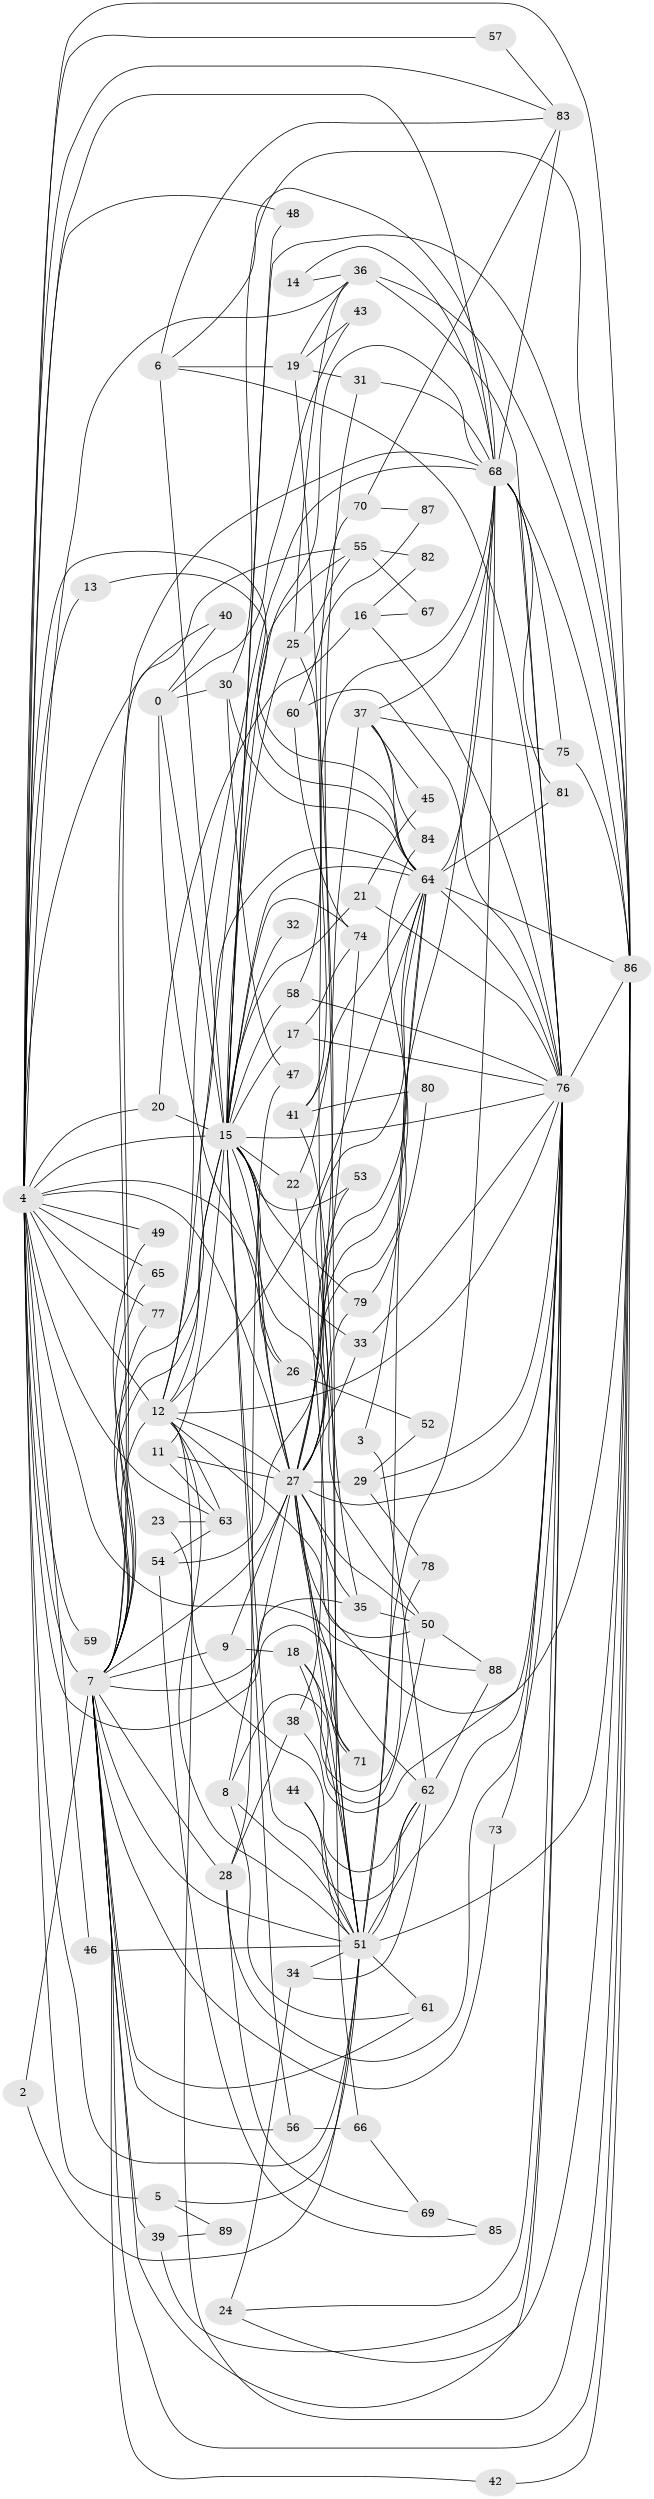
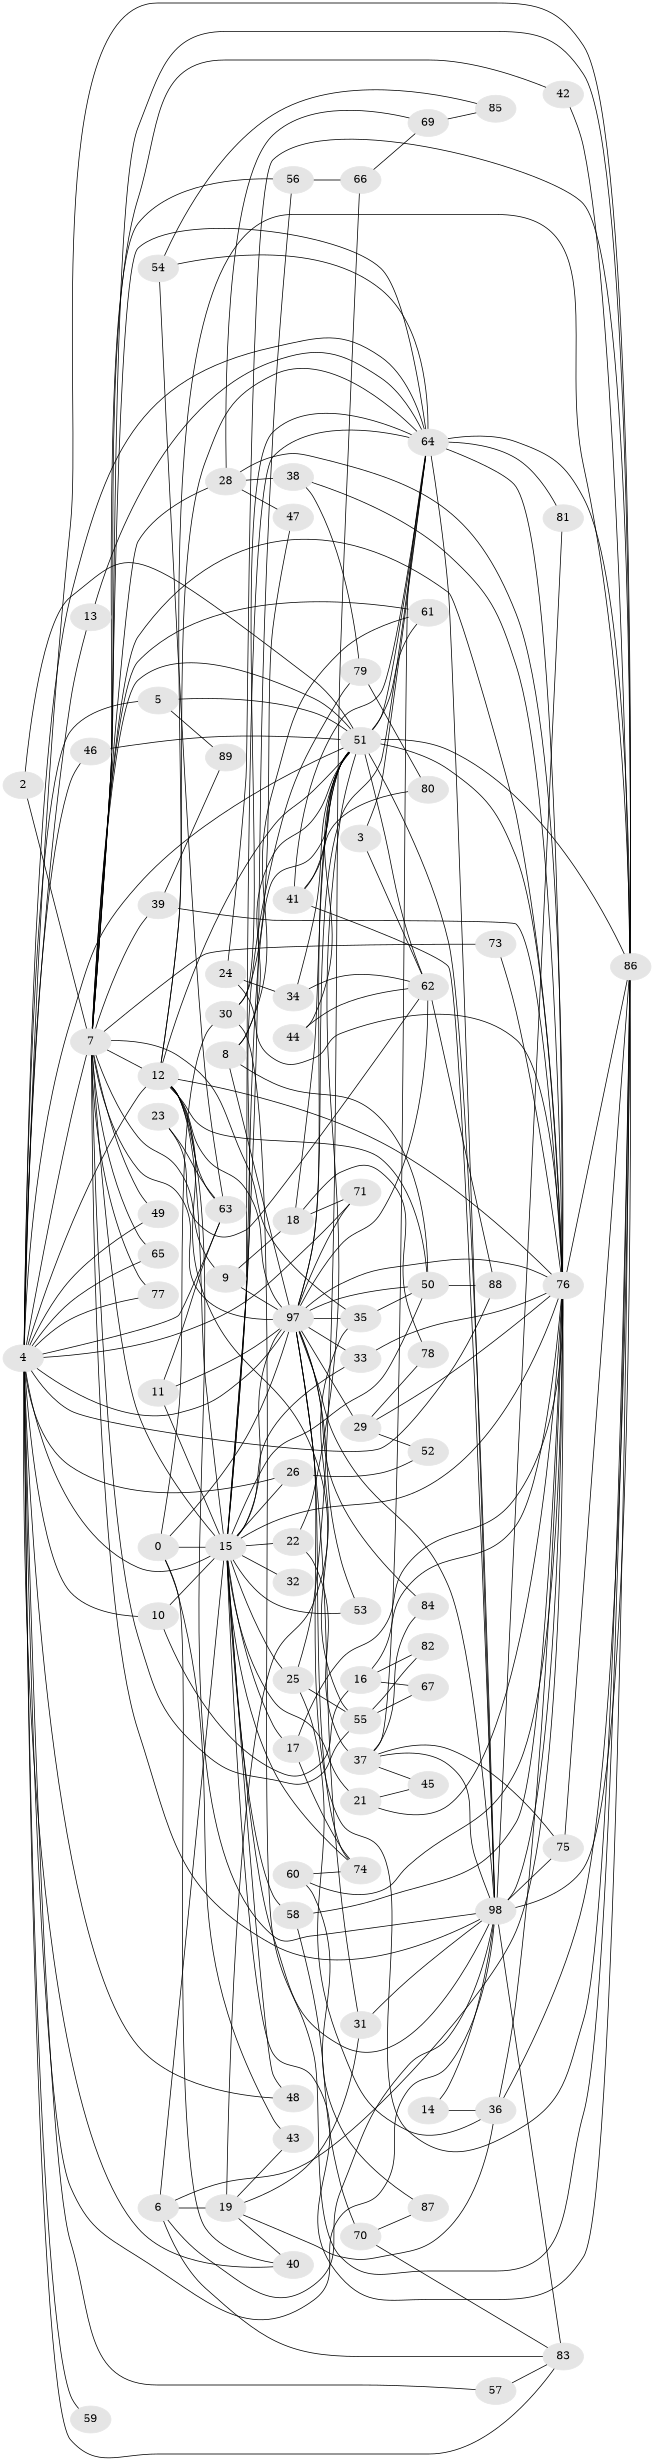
node "68": label "68" -> "98"
edge "36" -- "4": removed
node "20": label "20" -> "10"
node "27": label "27" -> "97"
edge "19" -- "40": added
